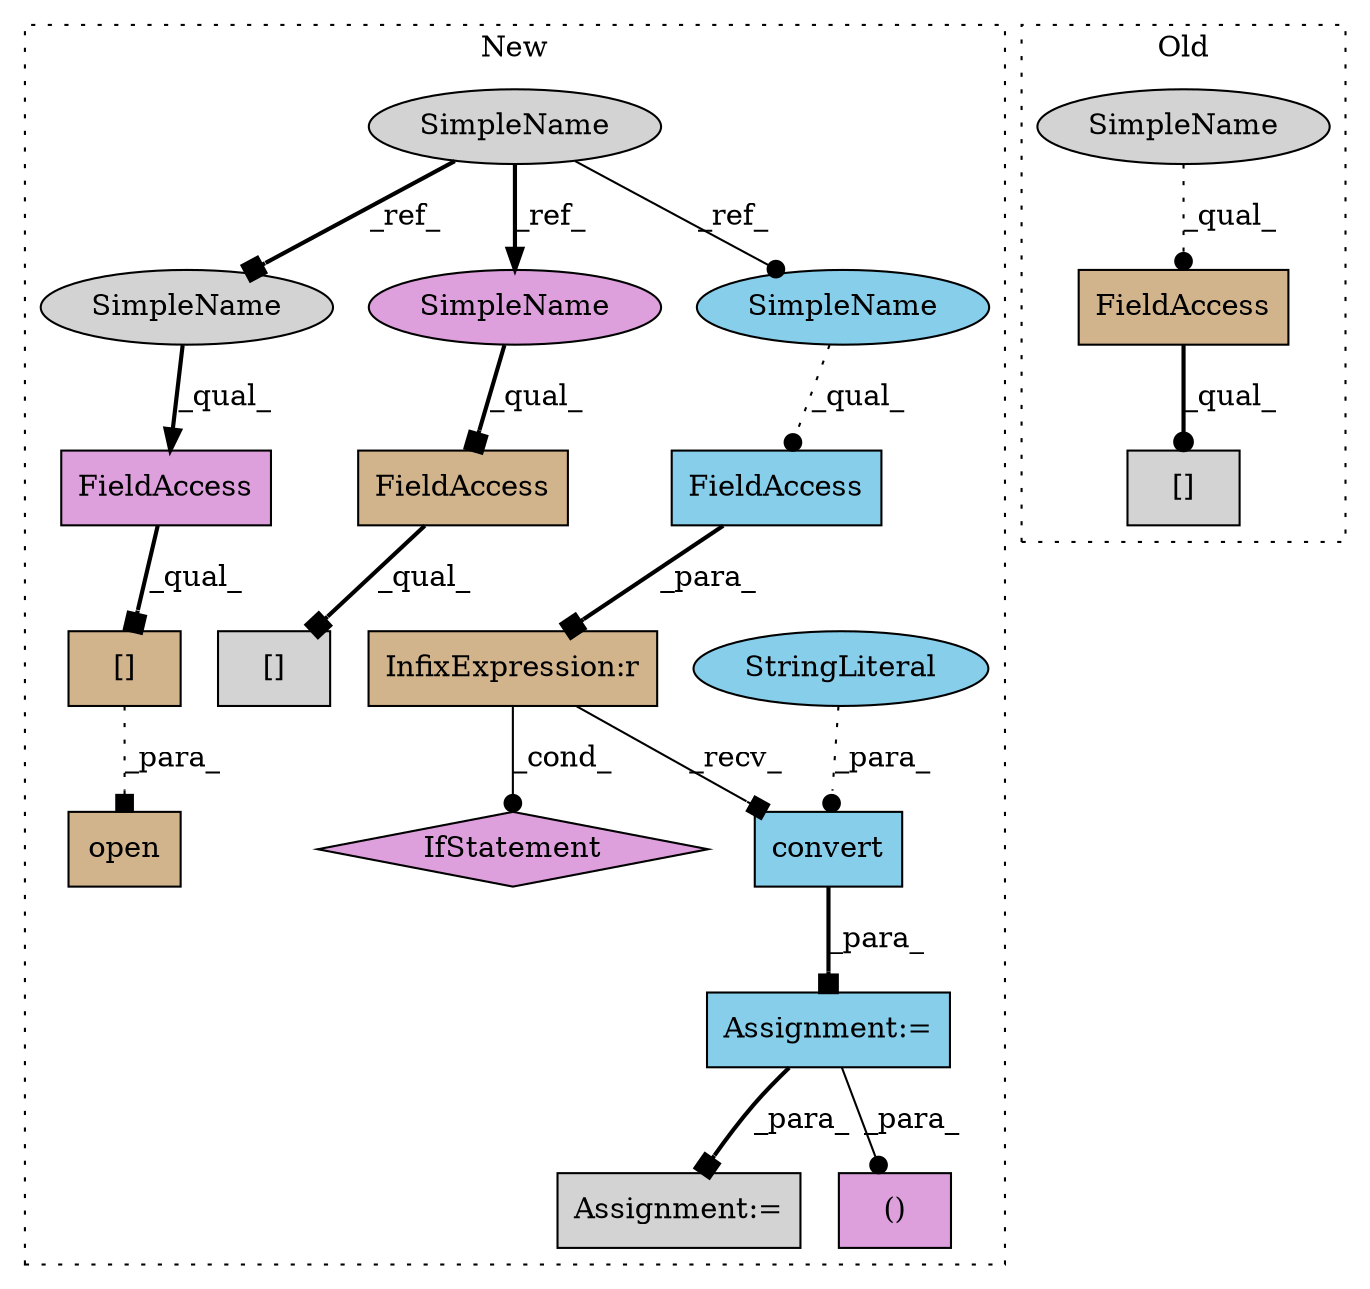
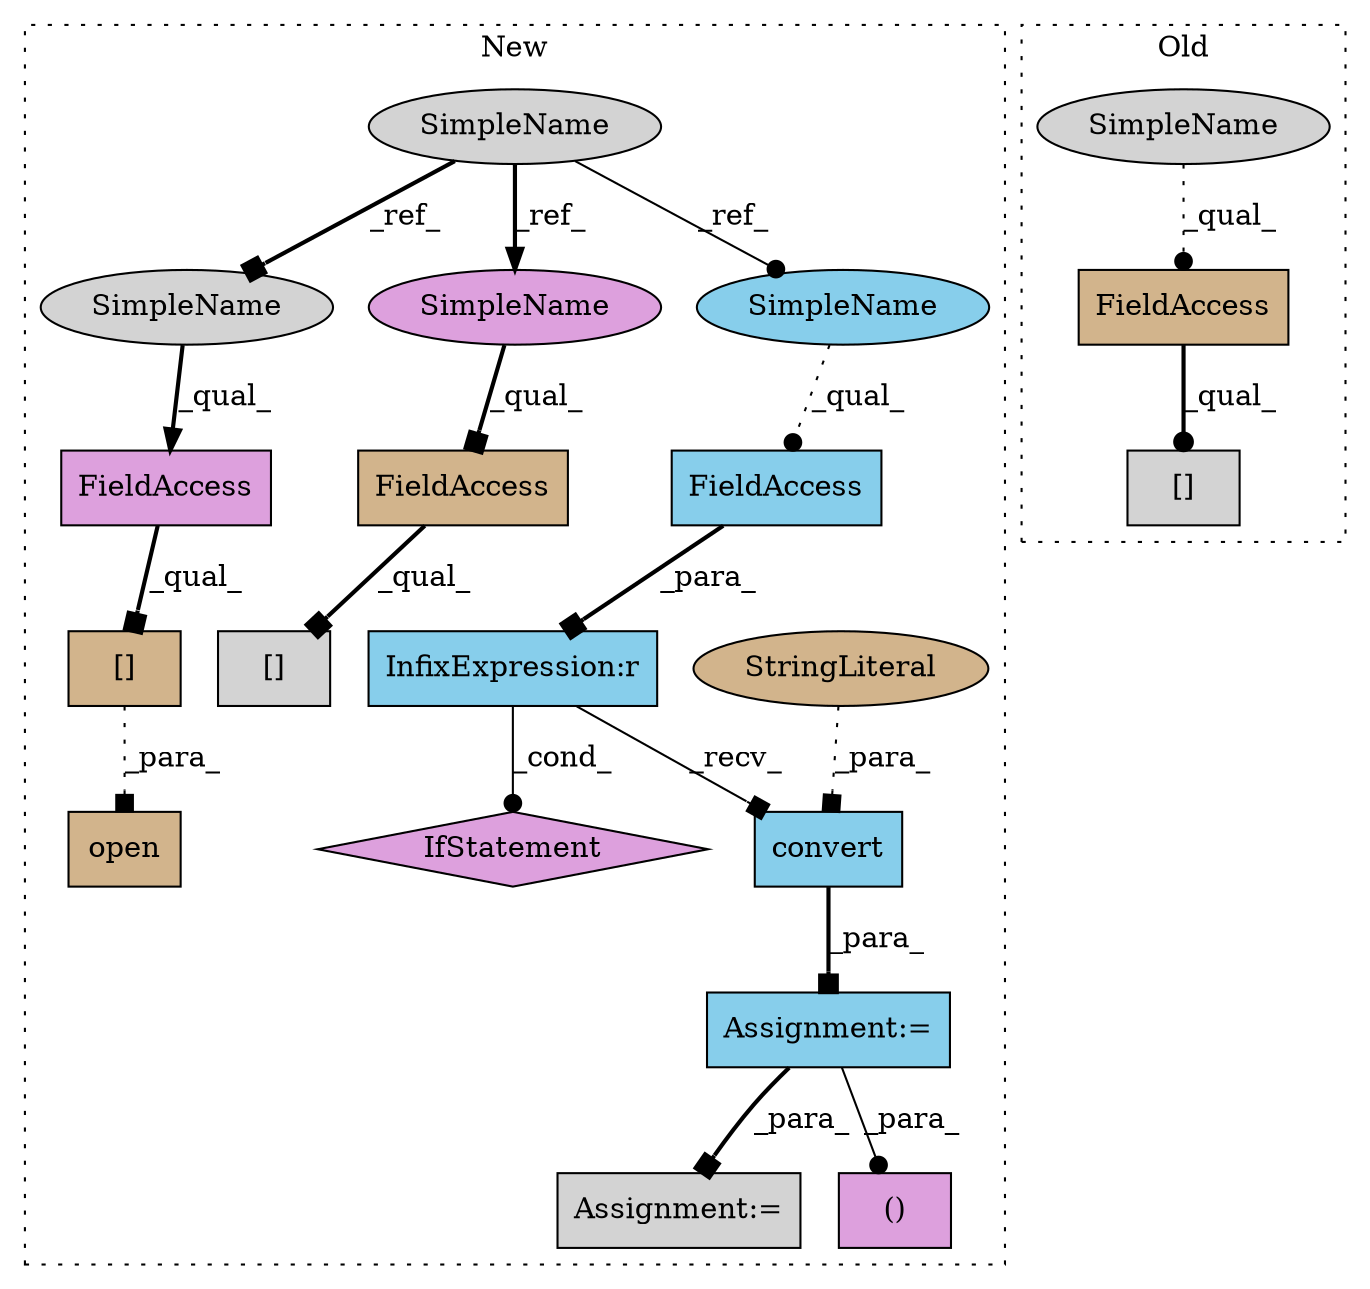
node "InfixExpression:r": fillcolor tan -> skyblue
node "StringLiteral": fillcolor skyblue -> tan
edge "StringLiteral" -> "convert": arrowhead dot -> box
